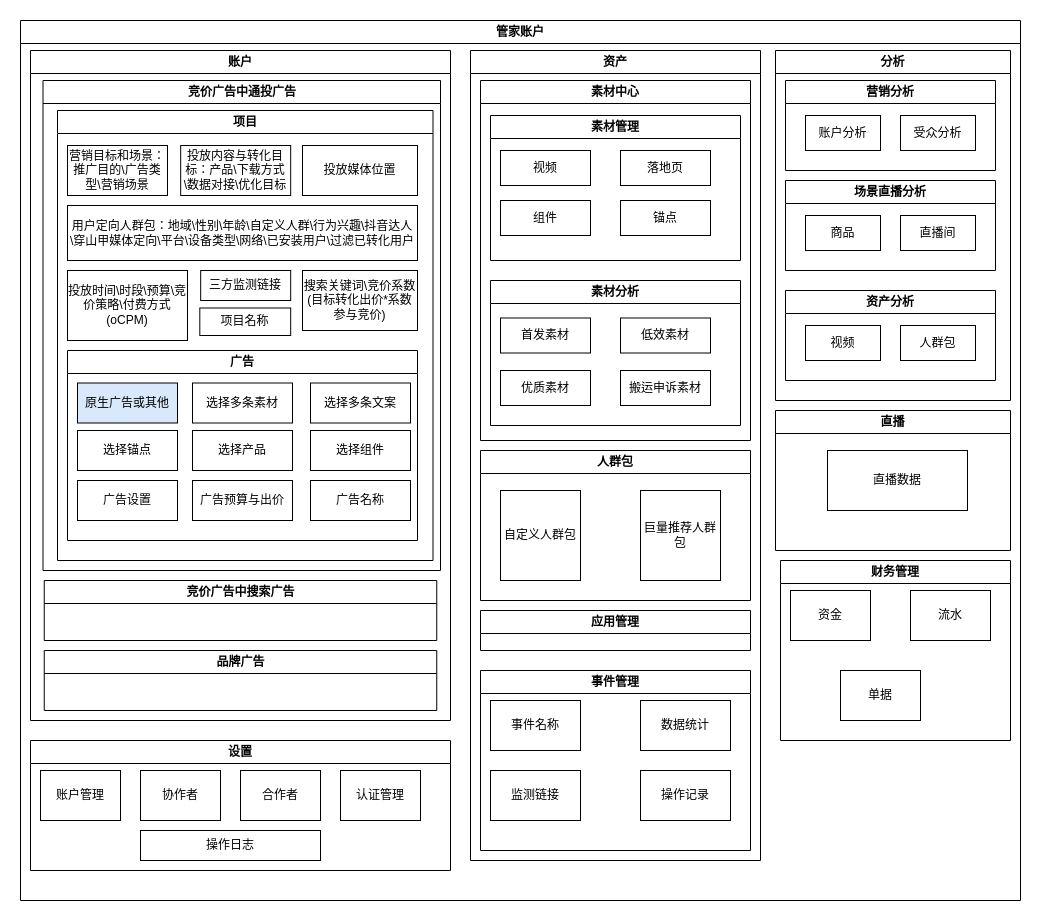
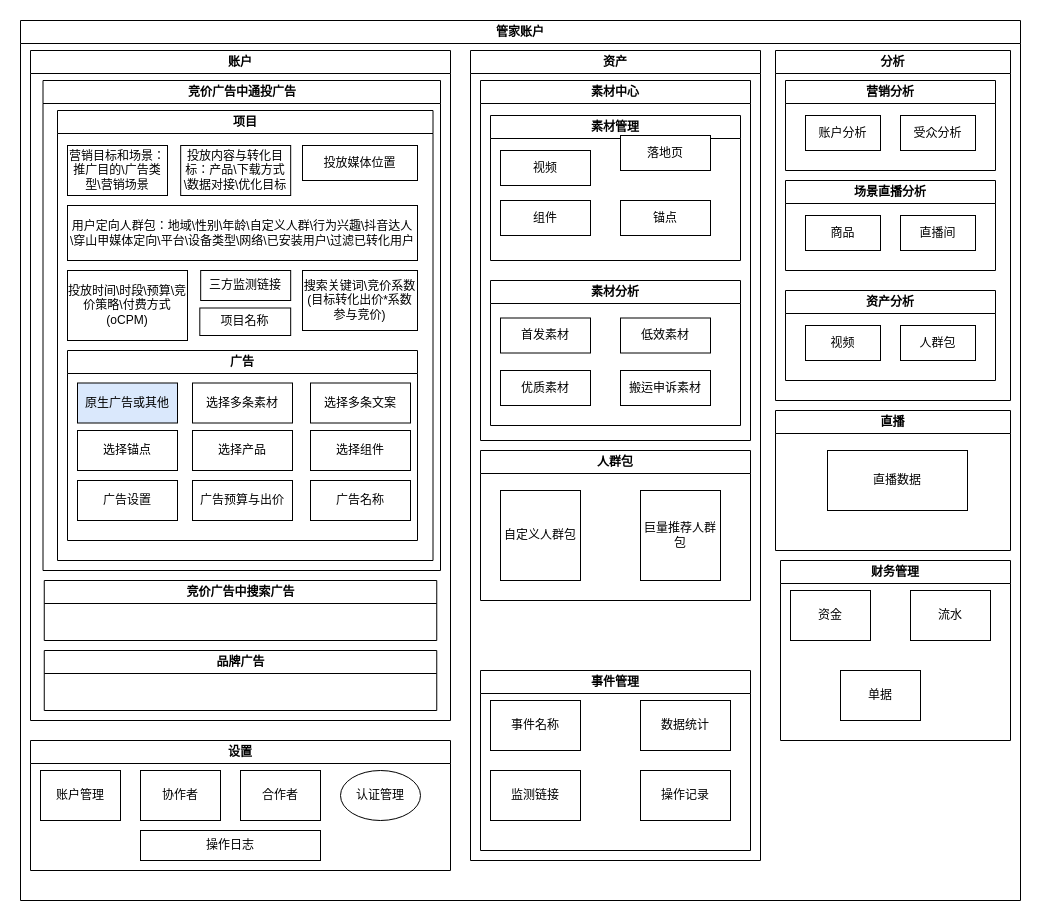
node "落地页": moved (666, 168) -> (666, 153)
node "投放媒体位置": size 115x50 -> 115x35
node "应用管理": removed
node "认证管理": shape rectangle -> ellipse
